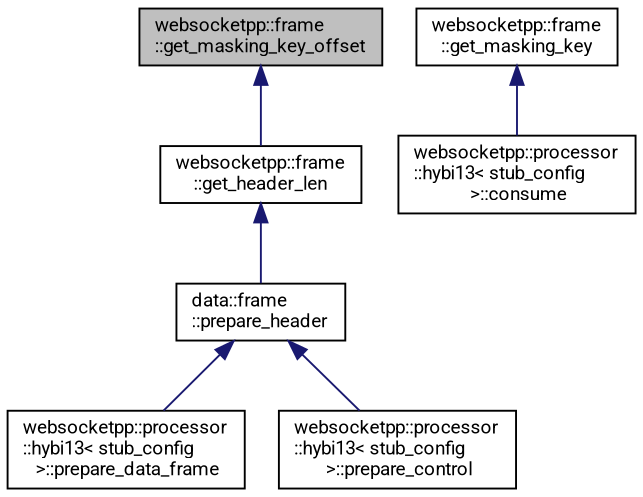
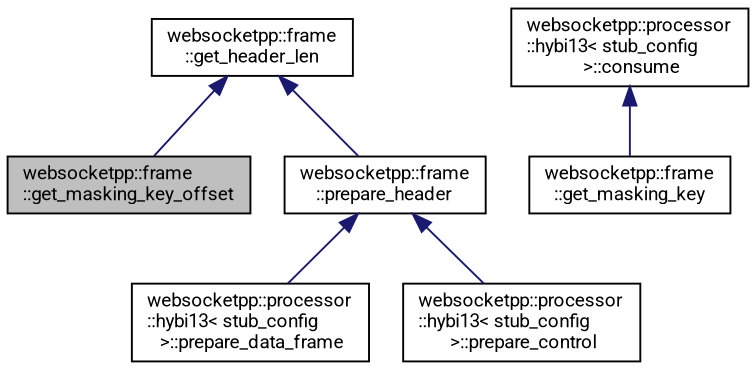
edge "websocketpp::processor ::hybi13< stub_config >::consume" -> "websocketpp::frame ::get_masking_key": reversed
edge "websocketpp::frame ::get_header_len" -> "websocketpp::frame ::get_masking_key_offset": reversed
node "data::frame ::prepare_header": label "data::frame ::prepare_header" -> "websocketpp::frame ::prepare_header"
